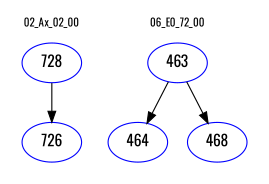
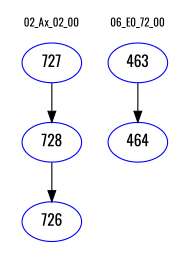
node "727": added
node "468": removed
